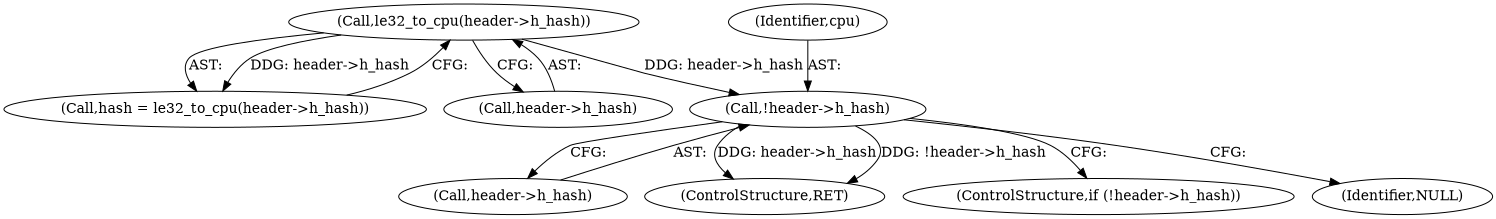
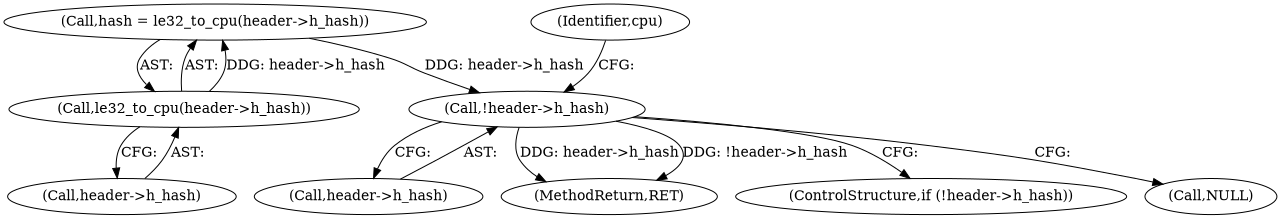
edge "(Call,hash = le32_to_cpu(header->h_hash))" -> "(Call,le32_to_cpu(header->h_hash))": label "CFG: " -> "AST: "
edge "(Identifier,cpu)" -> "(Call,!header->h_hash)": label "AST: " -> "CFG: "
edge "(Call,le32_to_cpu(header->h_hash))" -> "(Call,!header->h_hash)": now "(Call,hash = le32_to_cpu(header->h_hash))" -> "(Call,!header->h_hash)"
node "(ControlStructure,RET)": label "(ControlStructure,RET)" -> "(MethodReturn,RET)"
node "(Identifier,NULL)": label "(Identifier,NULL)" -> "(Call,NULL)"
